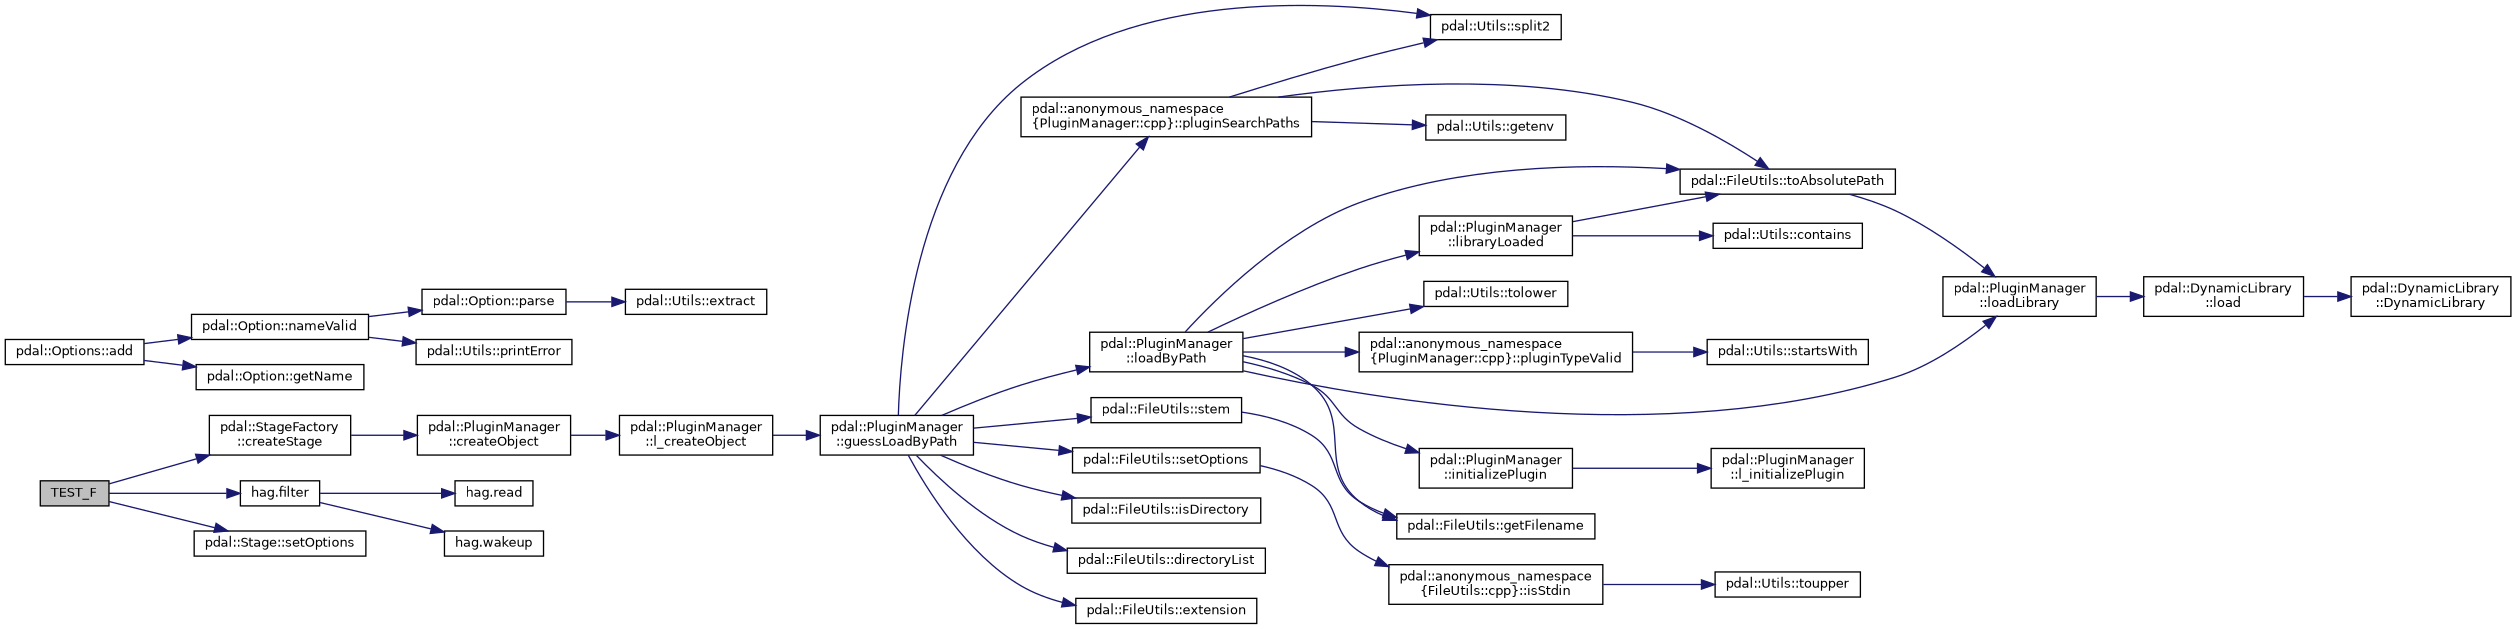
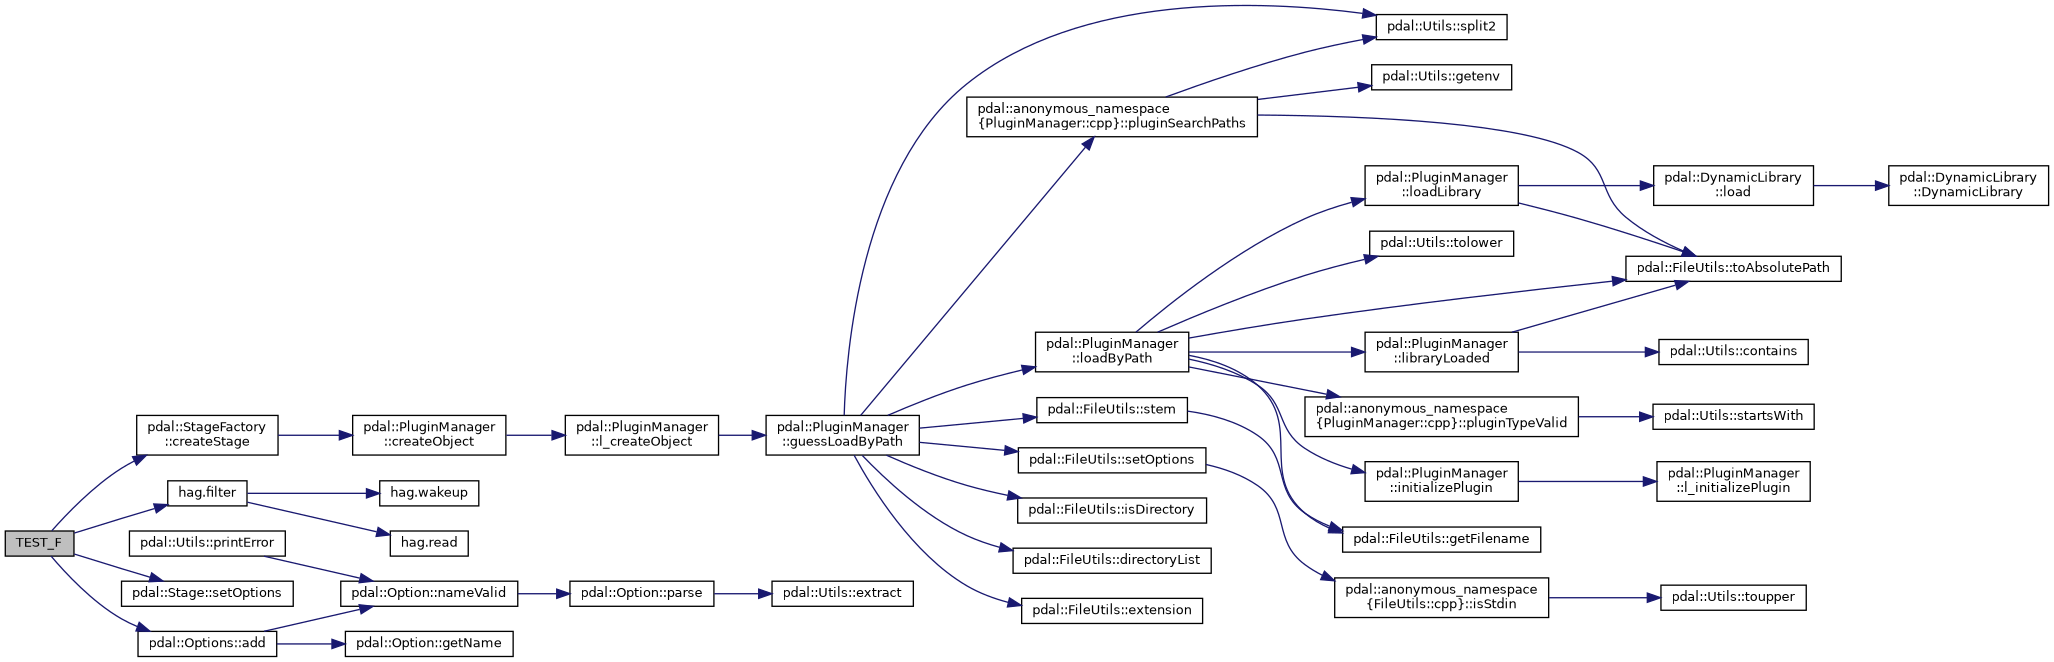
edge "pdal::FileUtils::toAbsolutePath" -> "pdal::PluginManager ::loadLibrary": reversed
edge "pdal::Option::nameValid" -> "pdal::Utils::printError": reversed
edge "TEST_F" -> "pdal::Options::add": added
